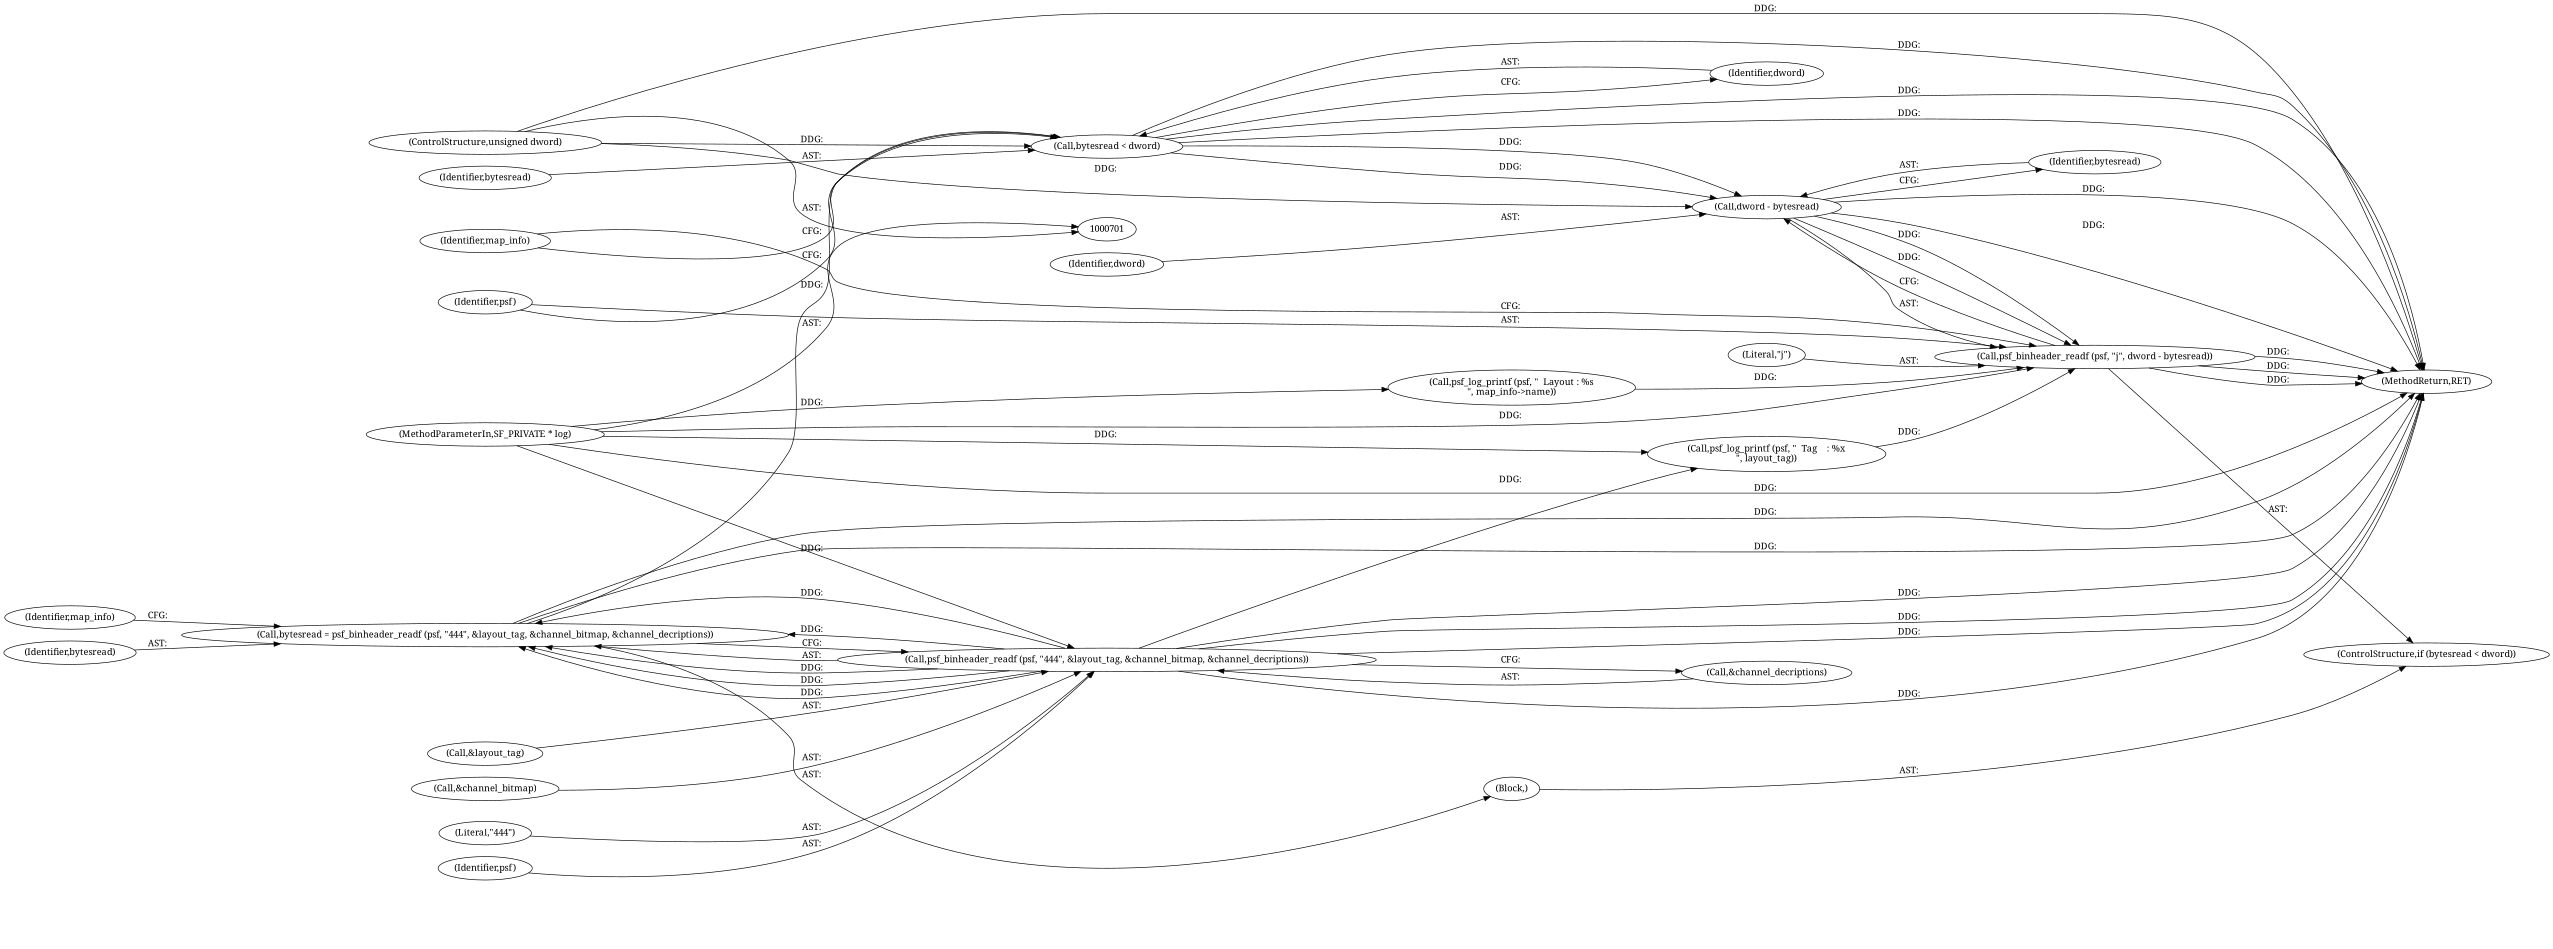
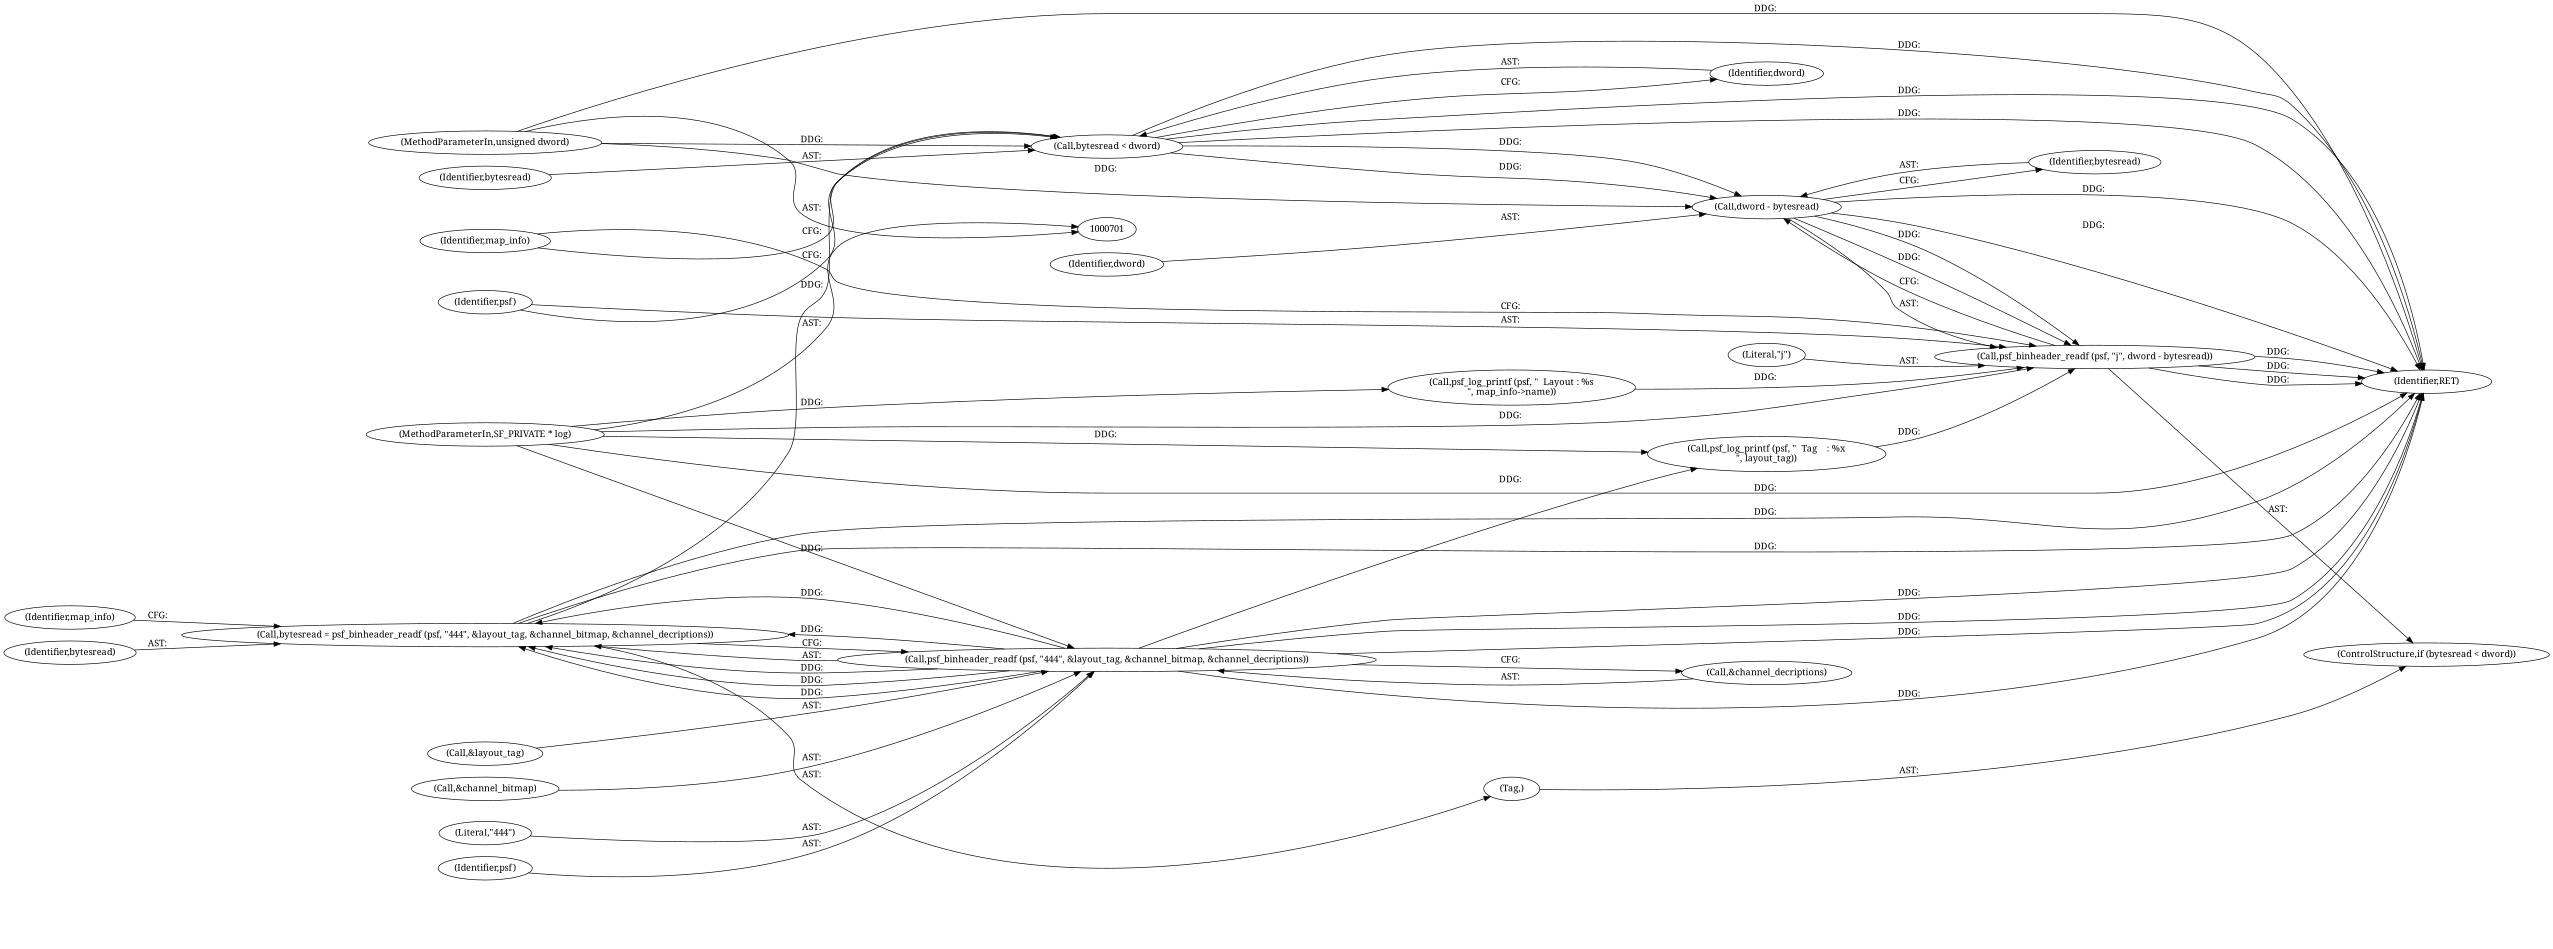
node "(ControlStructure,unsigned dword)": label "(ControlStructure,unsigned dword)" -> "(MethodParameterIn,unsigned dword)"
node "(MethodReturn,RET)": label "(MethodReturn,RET)" -> "(Identifier,RET)"
node "(Block,)": label "(Block,)" -> "(Tag,)"
